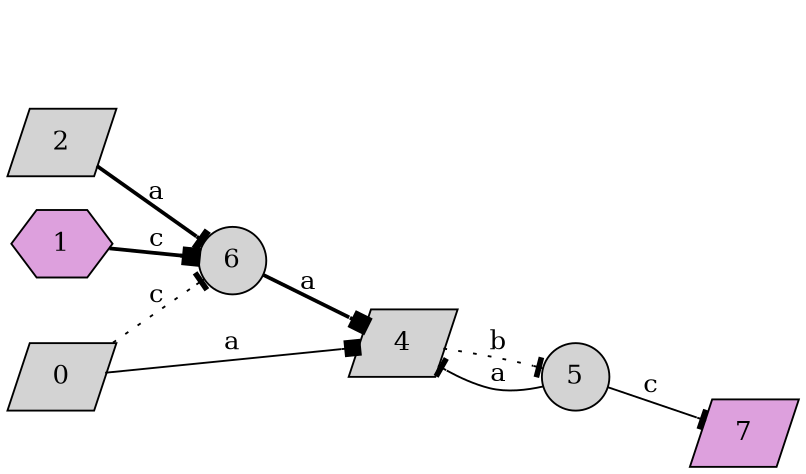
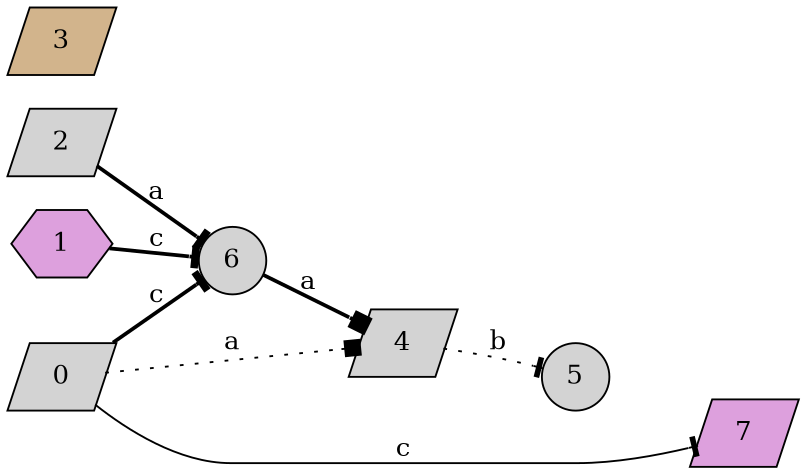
node "3": added
edge "1" -> "6": arrowhead box -> tee
edge "0" -> "6": style dotted -> bold
edge "0" -> "4": style solid -> dotted
edge "5" -> "4": removed, label "a"
edge "5" -> "7": now "0" -> "7"
